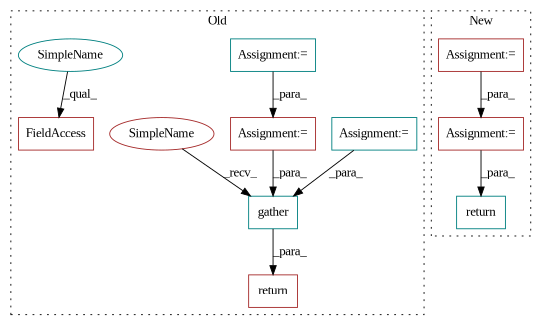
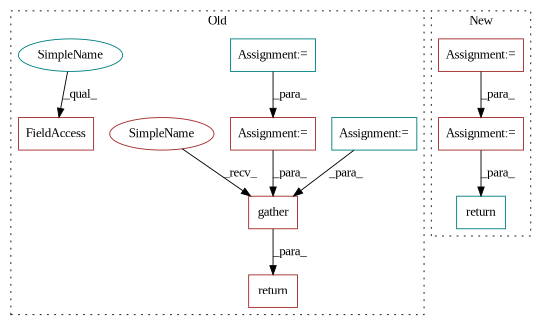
node "gather": color teal -> brown
